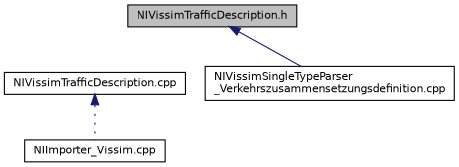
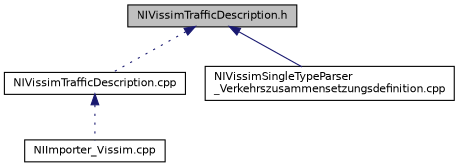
edge "NIVissimTrafficDescription.cpp" -> "NIVissimTrafficDescription.h": added
